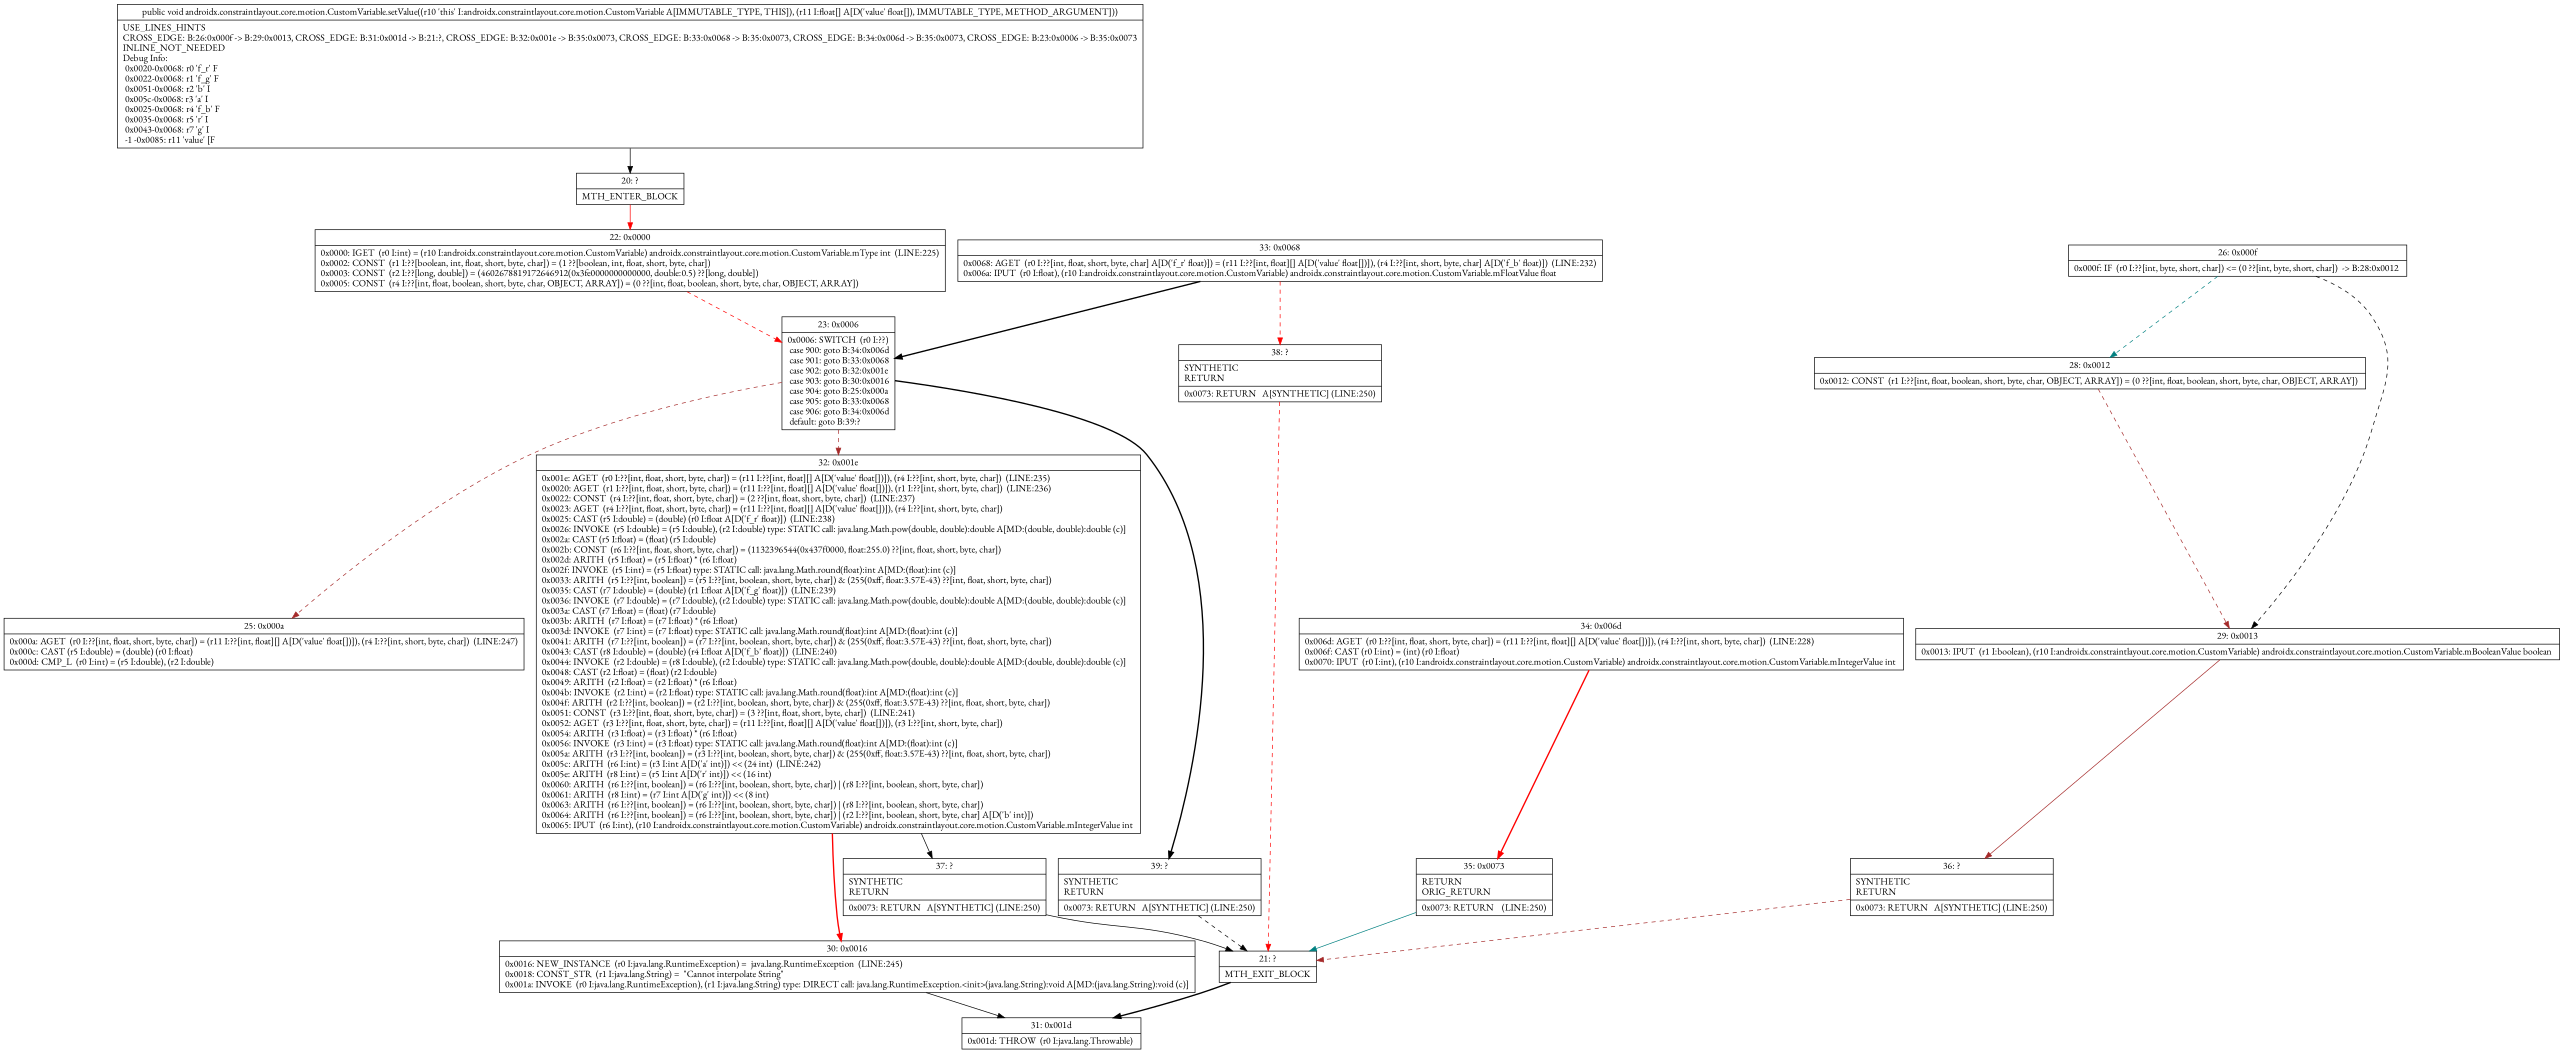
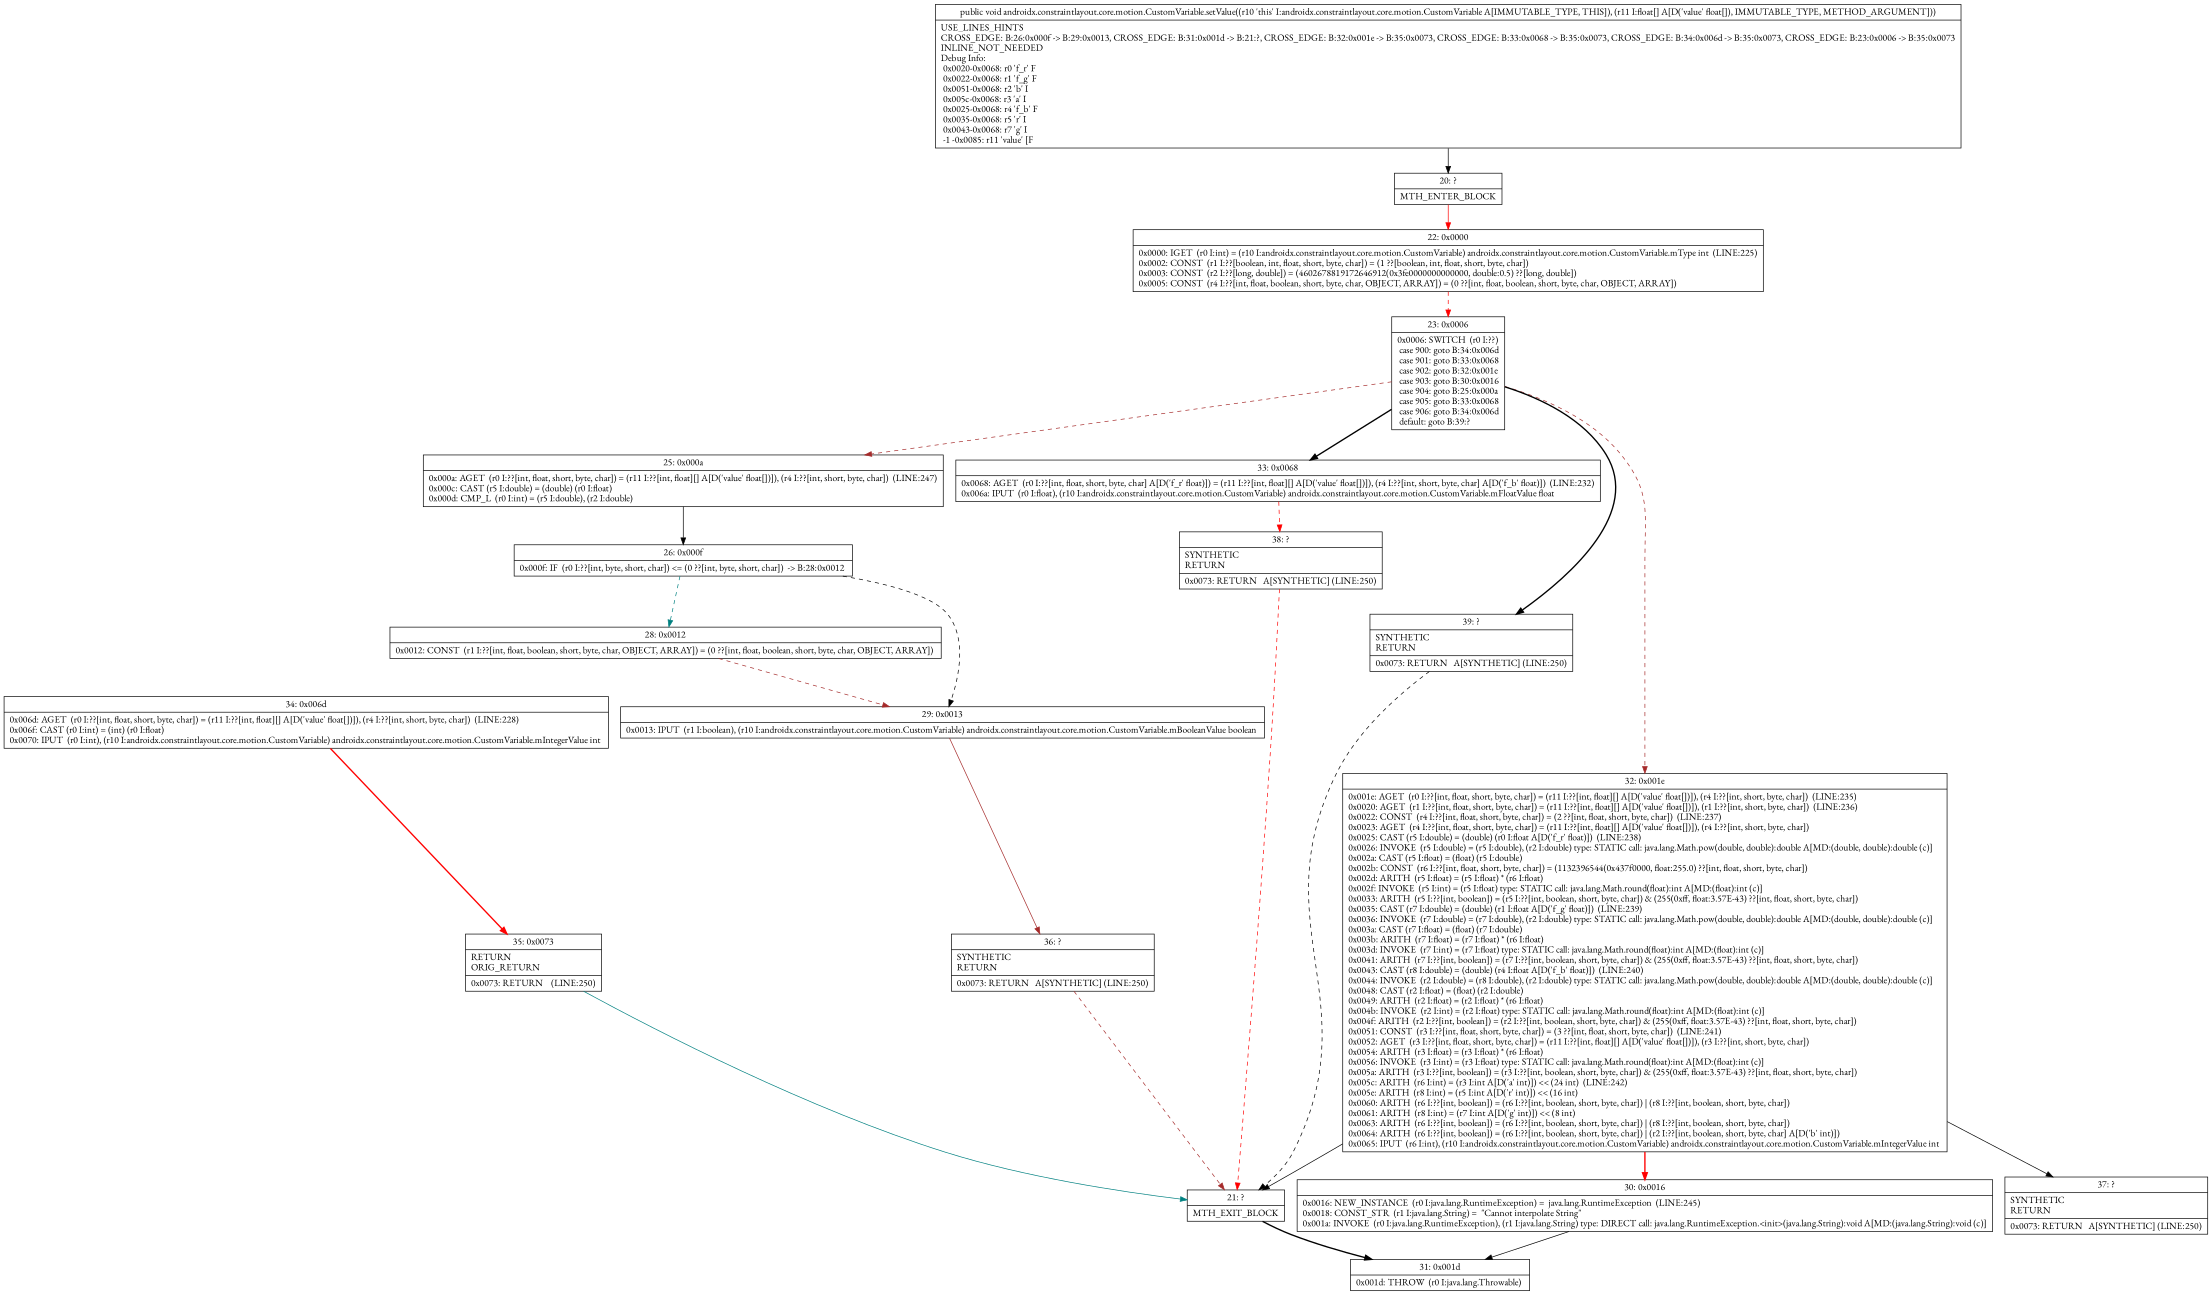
edge "33: 0x0068" -> "23: 0x0006": reversed
edge "25: 0x000a" -> "26: 0x000f": added
edge "37: ?" -> "21: ?": now "32: 0x001e" -> "21: ?"
